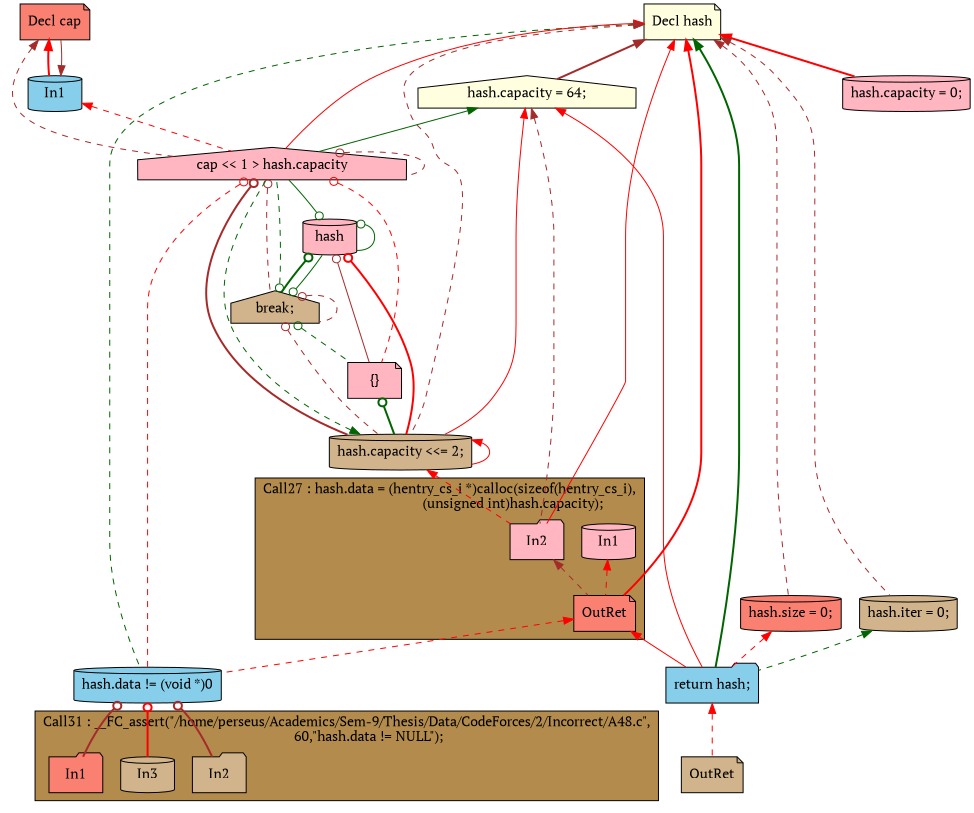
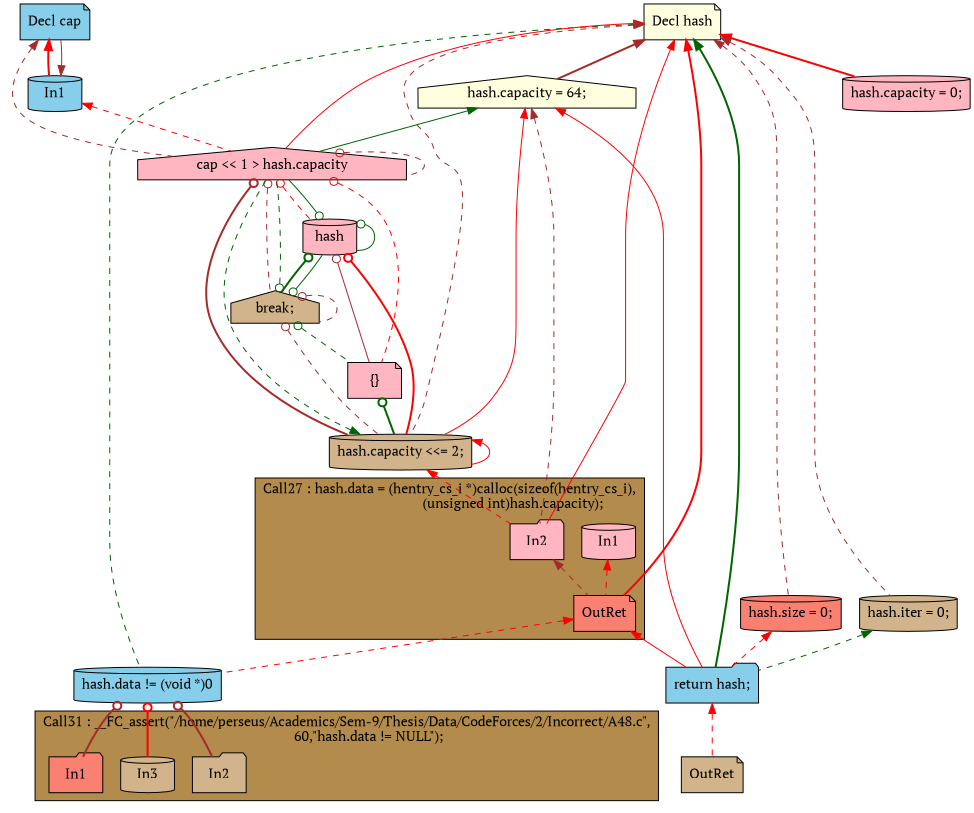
node "Decl cap": fillcolor salmon -> skyblue
edge "hash.data != (void *)0" -> "cap << 1 > hash.capacity": now "hash" -> "cap << 1 > hash.capacity"
